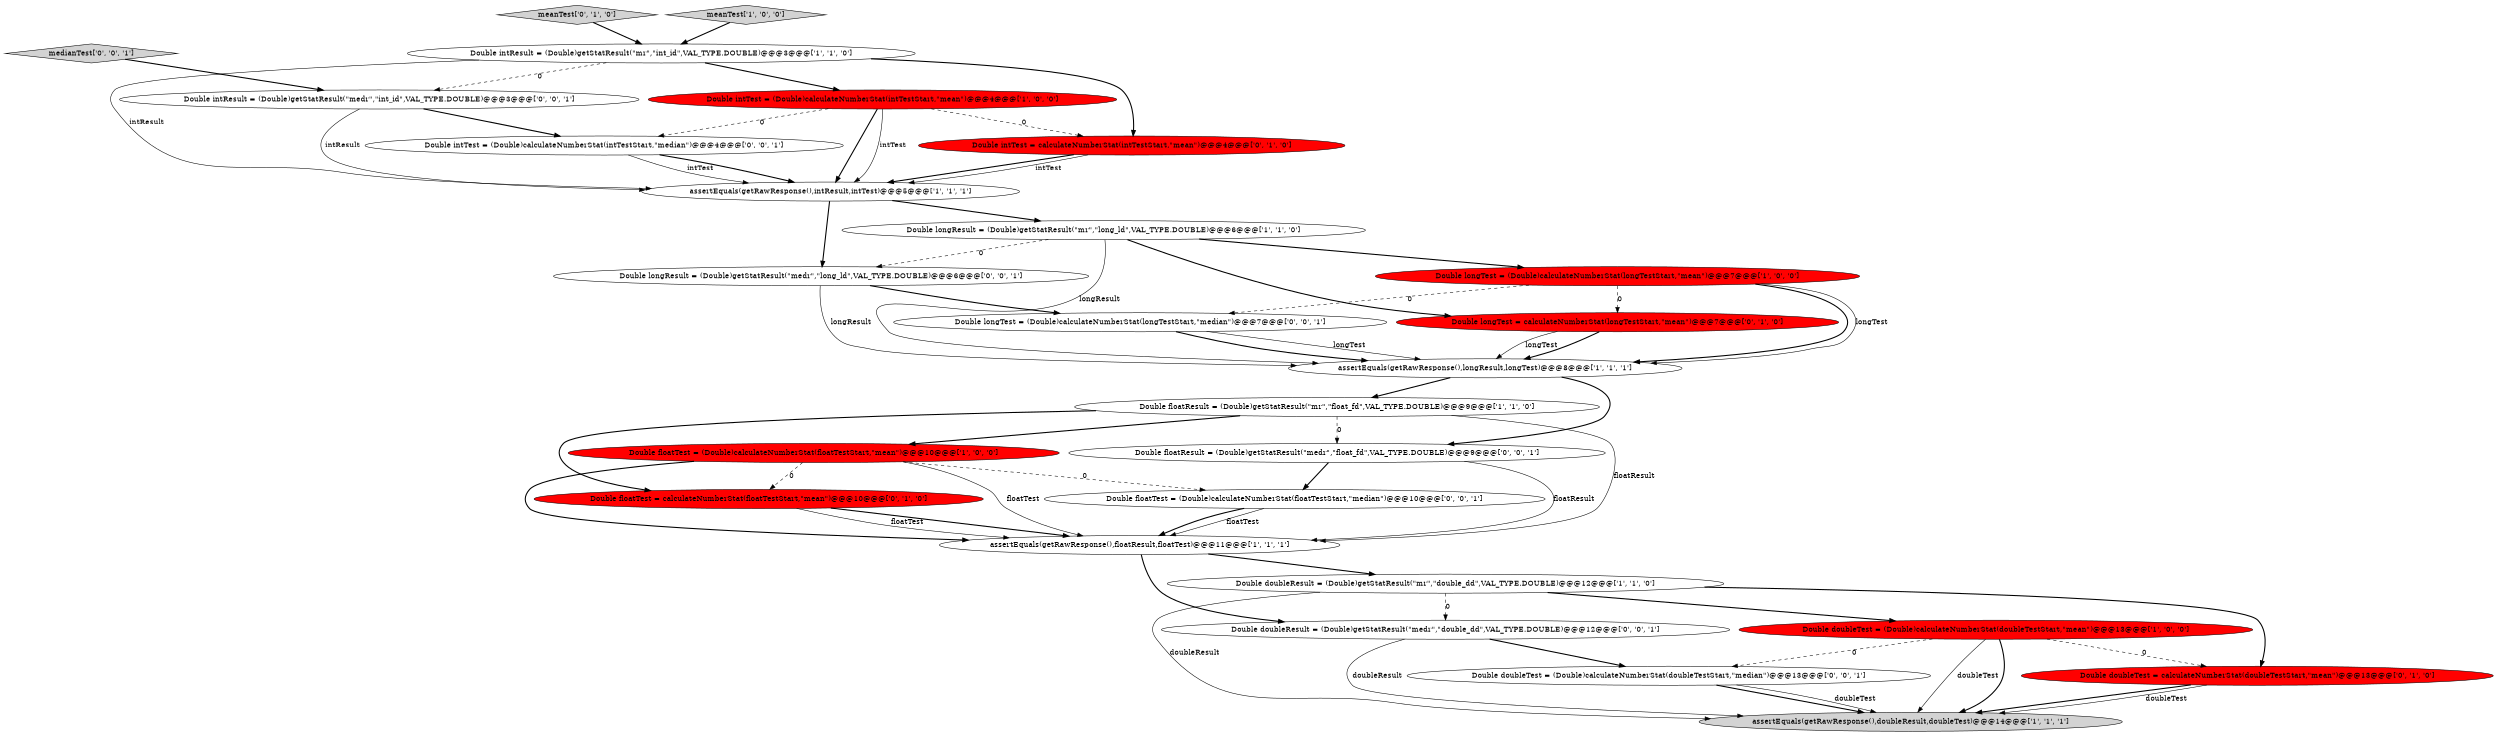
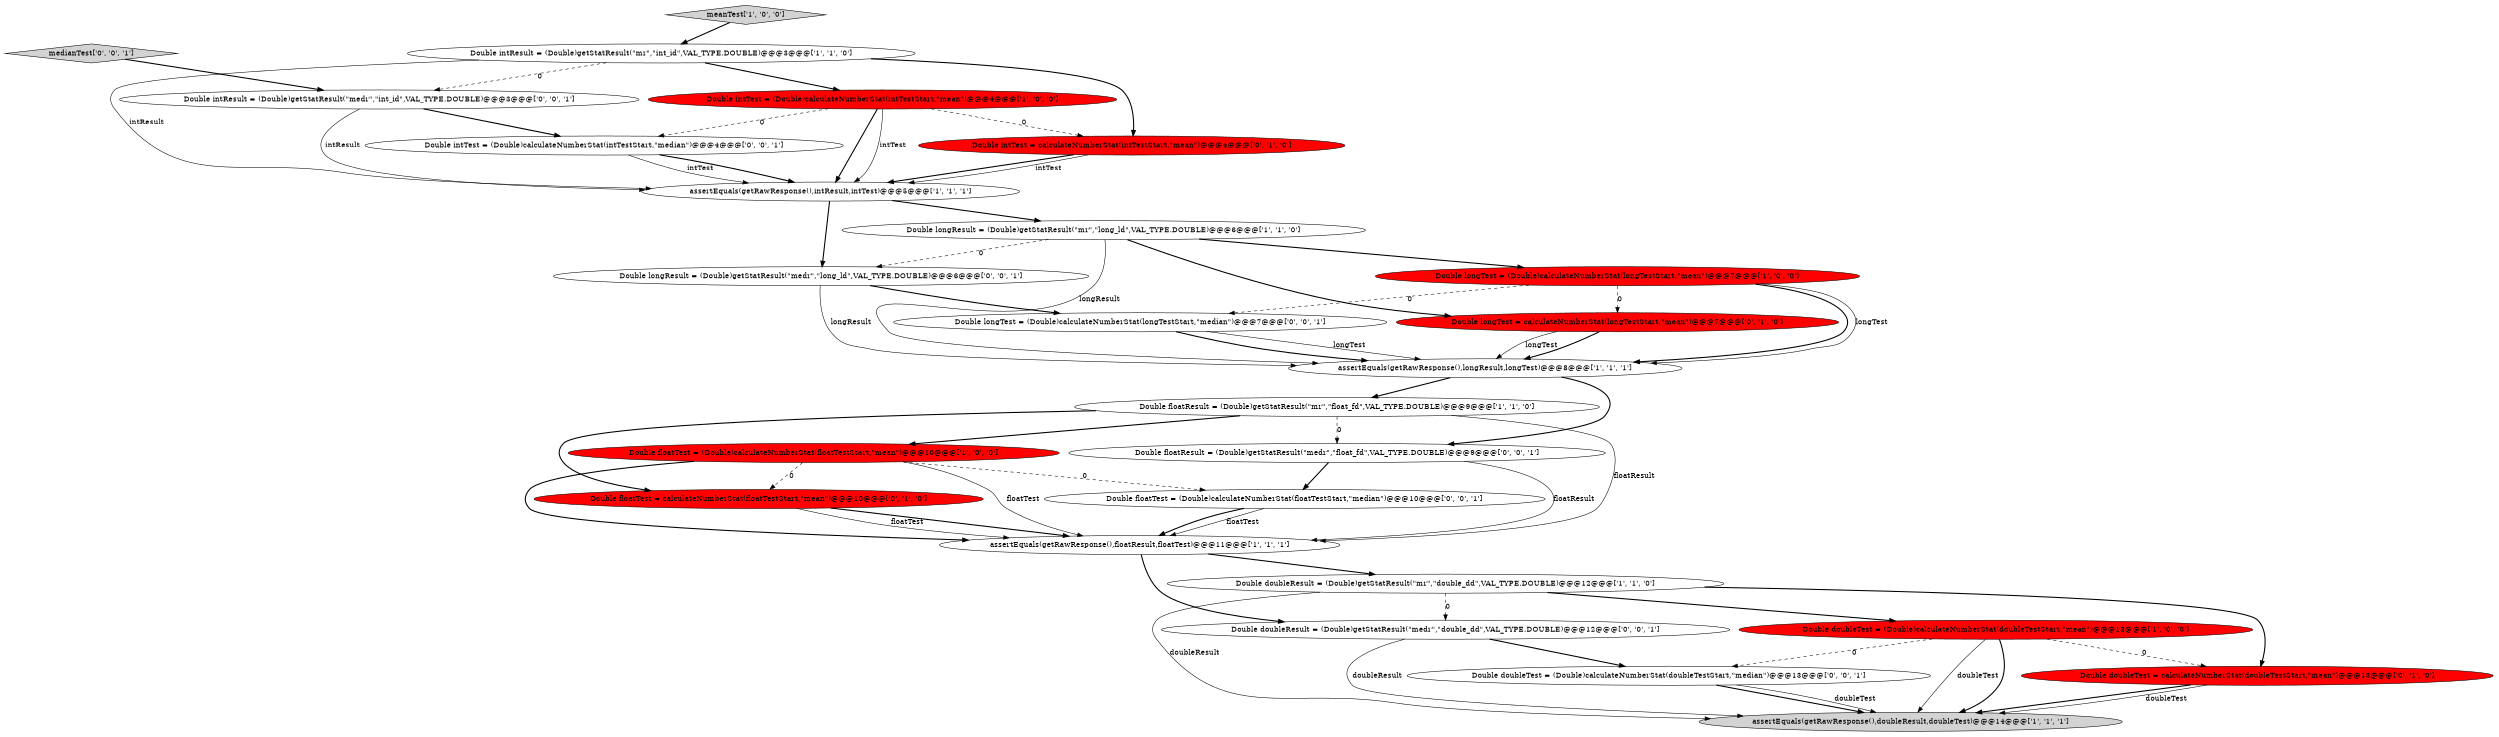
node "meanTest['0', '1', '0']": removed
